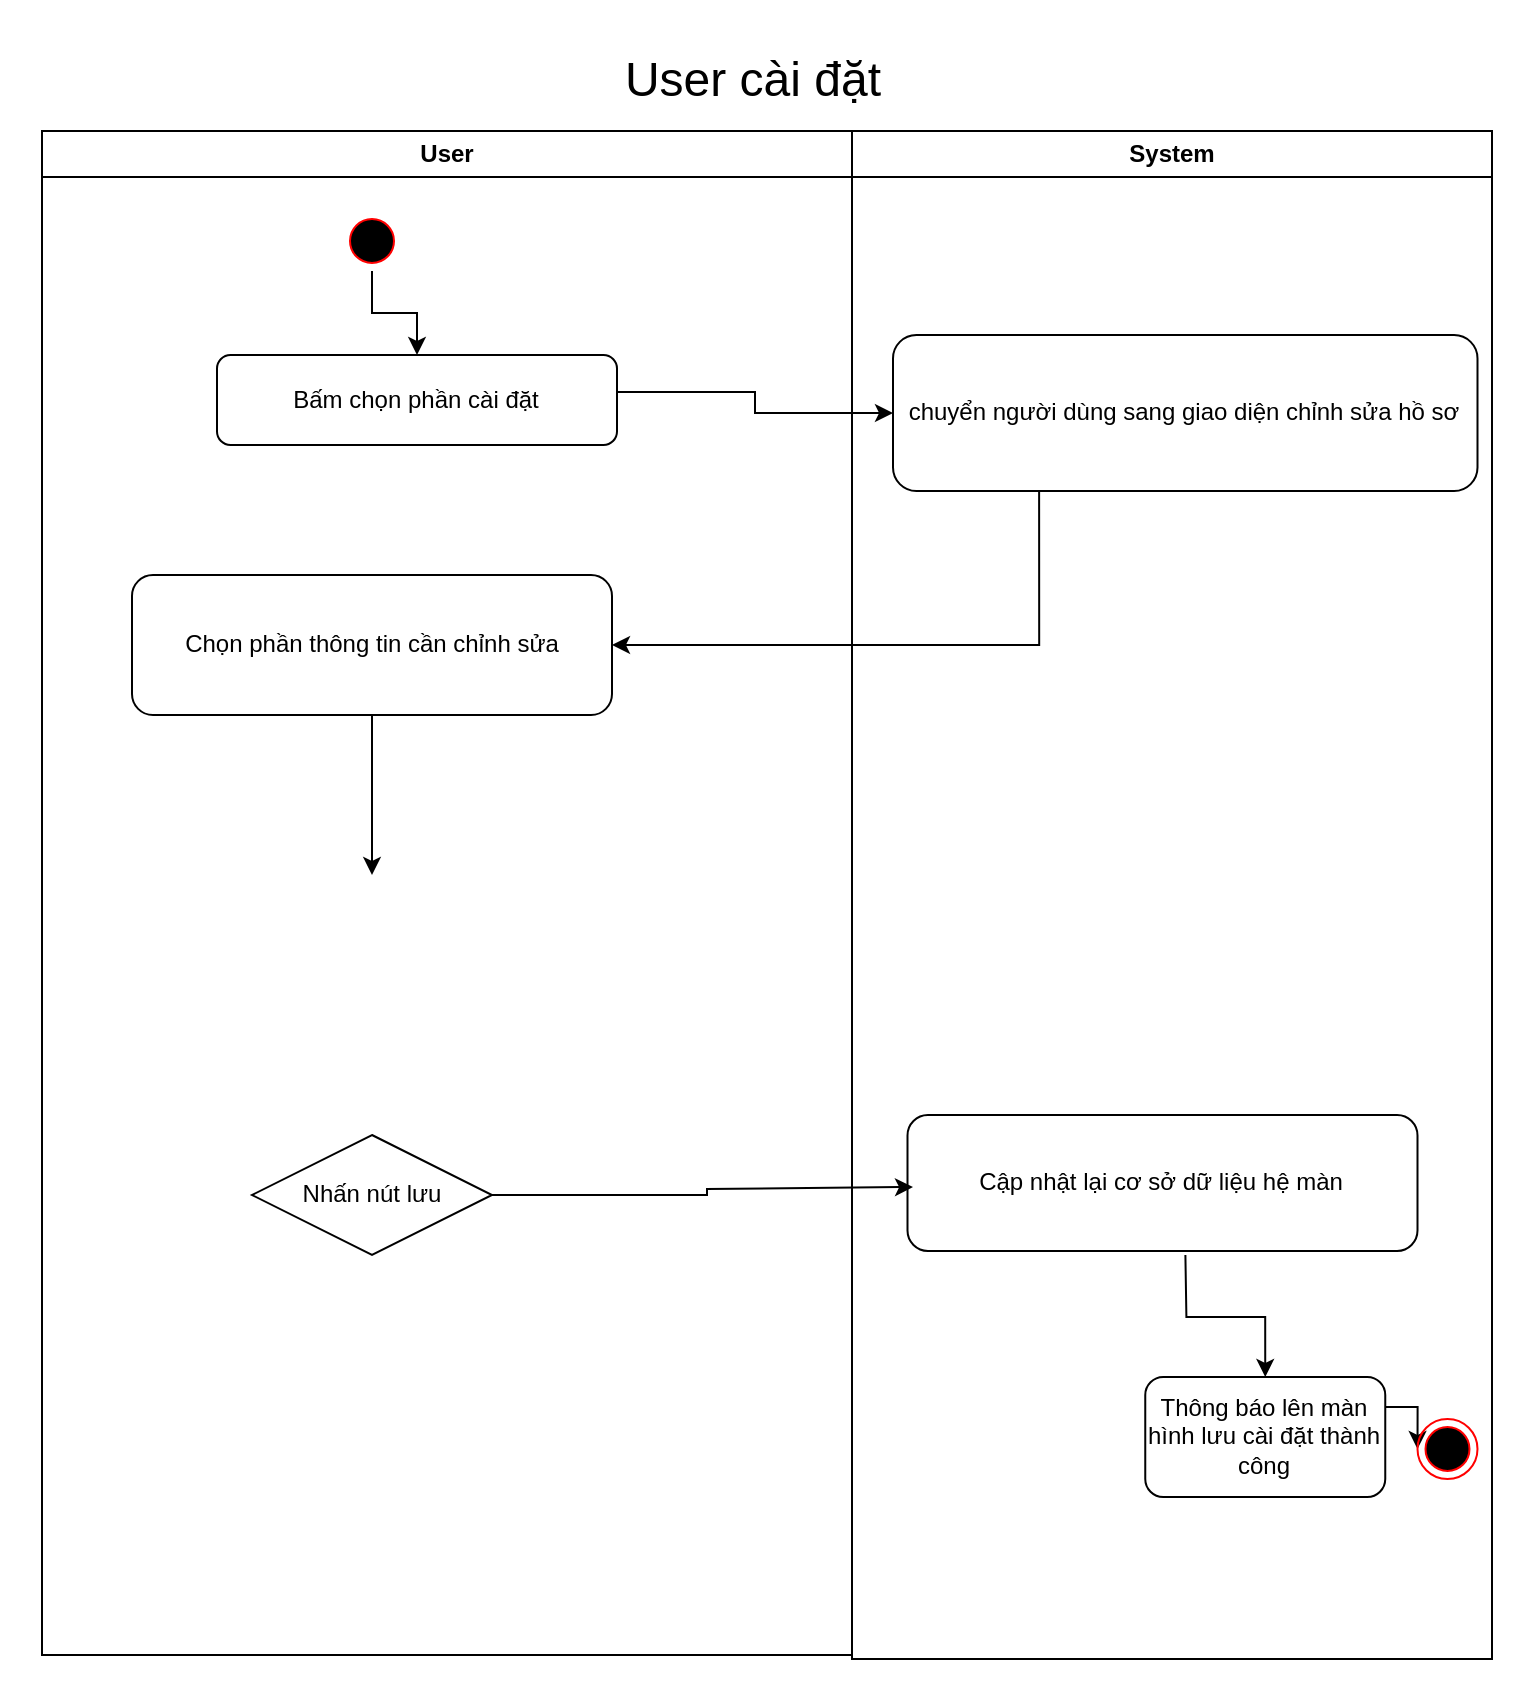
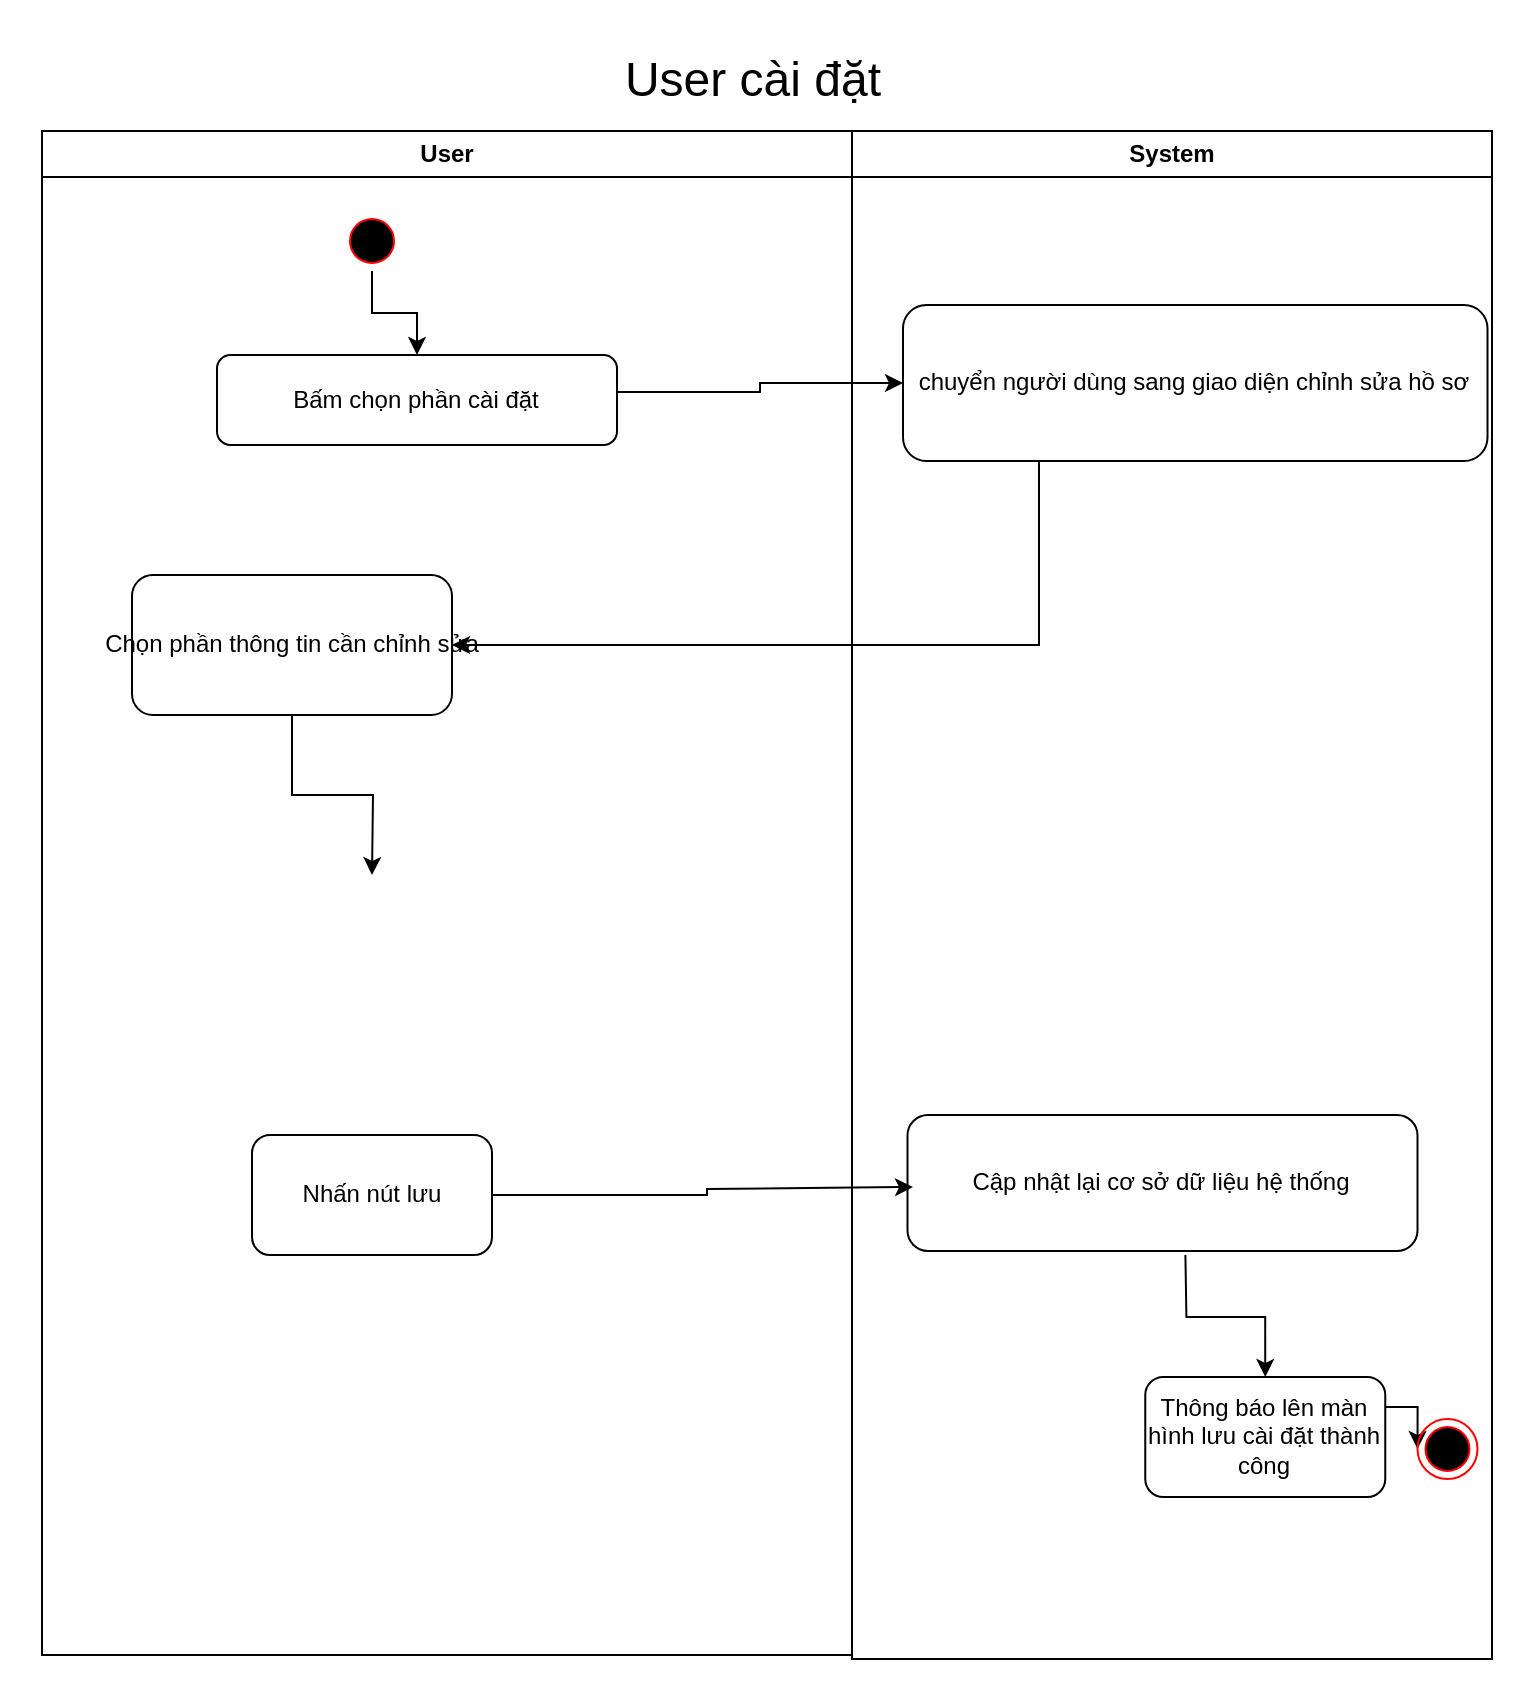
node "chuyển người dùng sang giao diện chỉnh sửa hồ sơ": moved (1185, 413) -> (1195, 383)
node "Chọn phần thông tin cần chỉnh sửa": size 480x140 -> 320x140
node "Cập nhật lại cơ sở dữ liệu hệ màn": label "Cập nhật lại cơ sở dữ liệu hệ màn" -> "Cập nhật lại cơ sở dữ liệu hệ thống"
node "Nhấn nút lưu": shape diamond -> rounded rectangle
